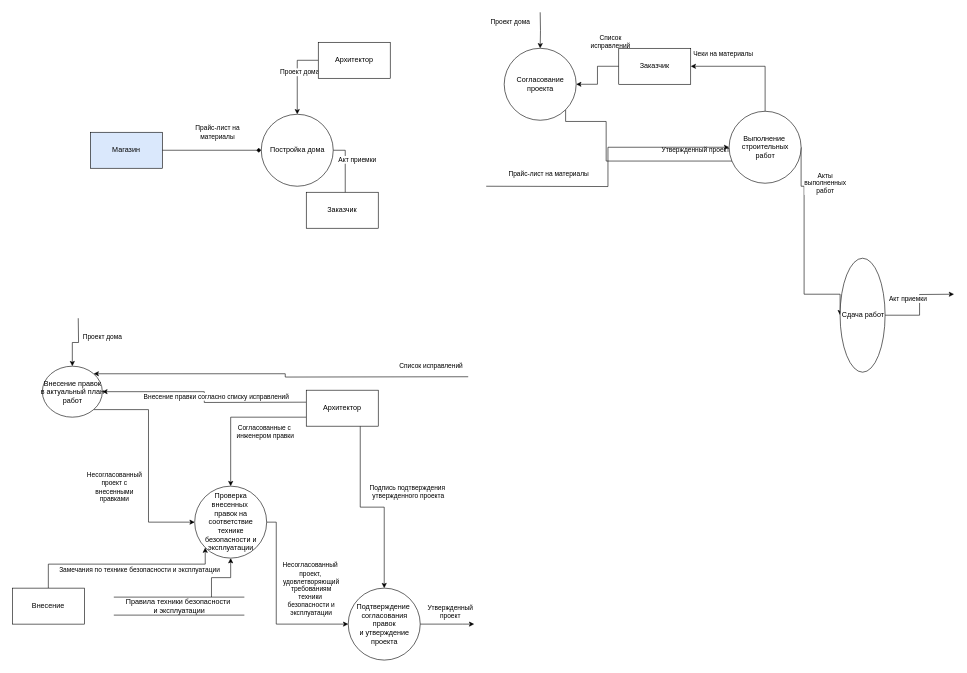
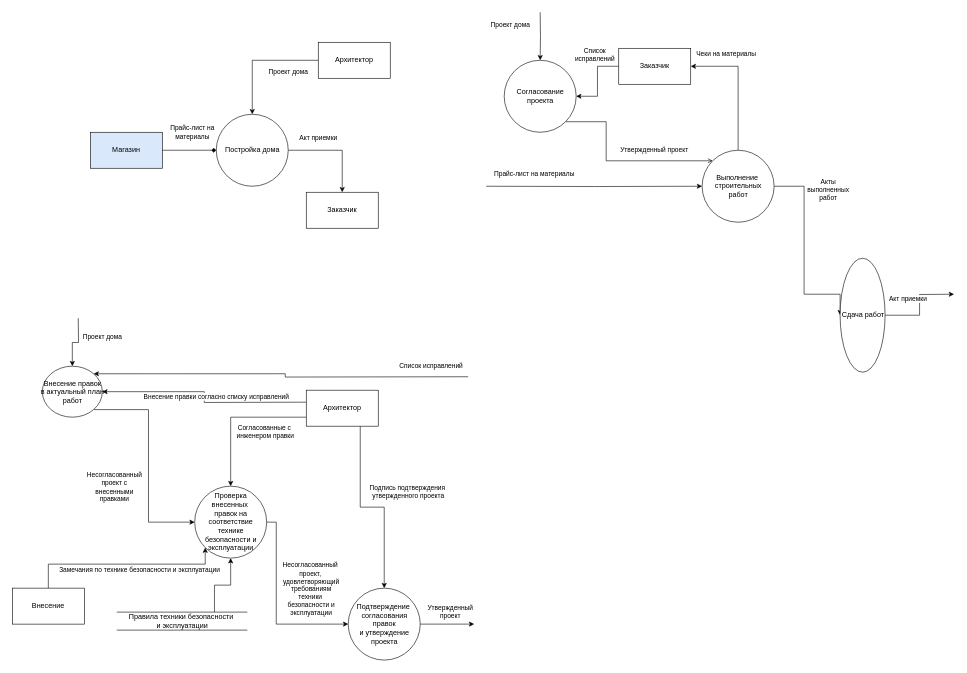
node "Согласование проекта": moved (540, 84) -> (540, 96)
node "Выполнение строительных работ": moved (765, 147) -> (738, 186)
node "Постройка дома": moved (297, 150) -> (252, 150)
node "Правила техники безопасности и эксплуатации": moved (179, 606) -> (182, 621)
